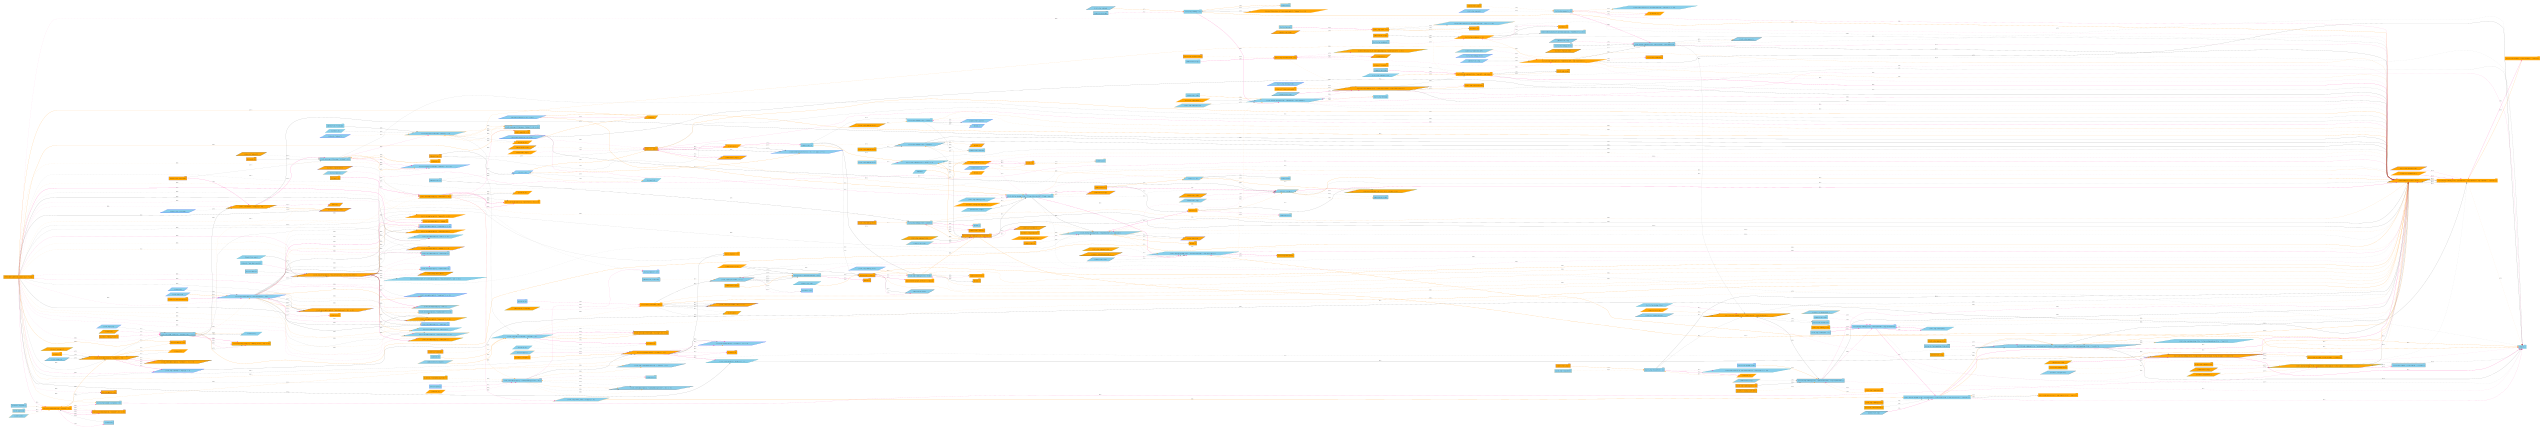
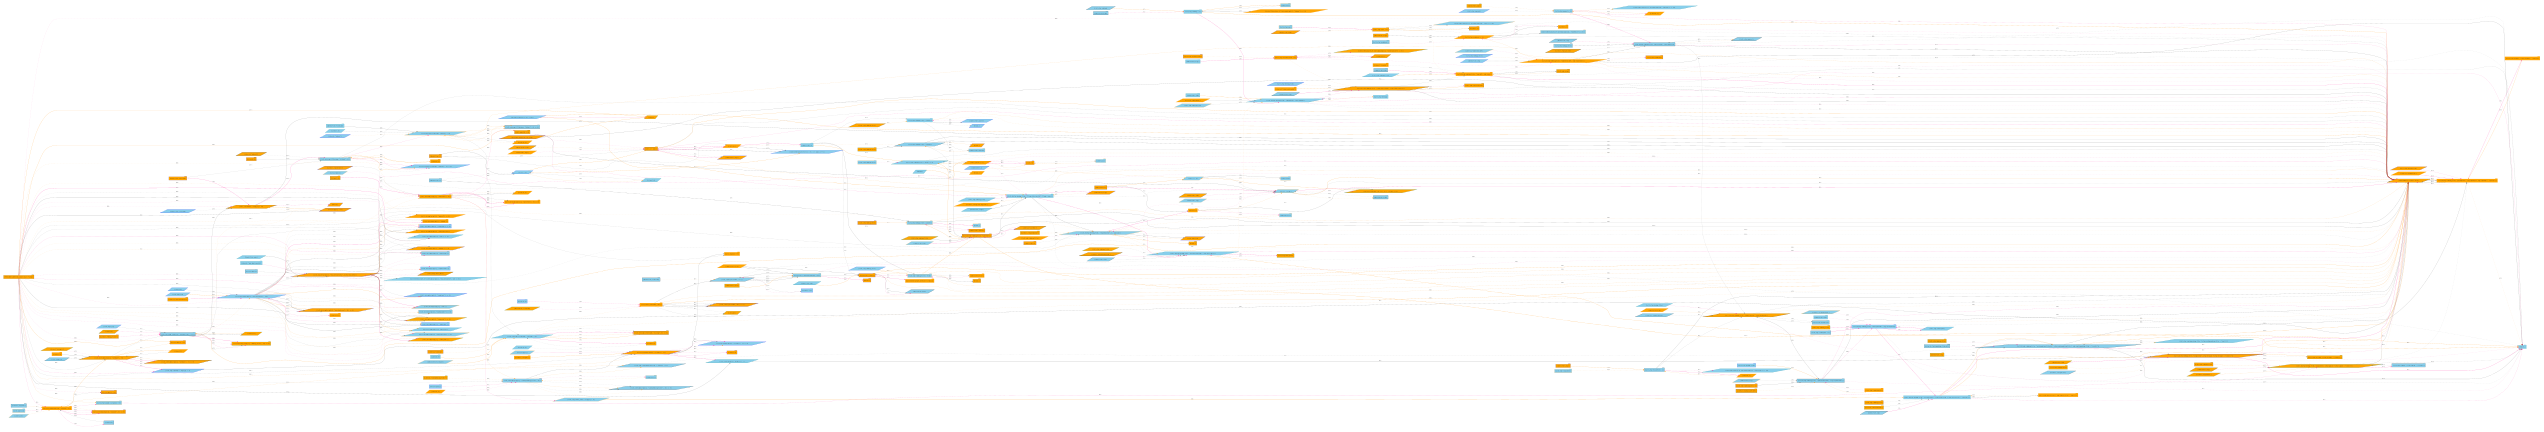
node "(MethodParameterIn,int argc)": fillcolor skyblue -> orange
node "(Call,argv[i] + 17)": removed
node "(Literal,11)": fillcolor skyblue -> orange
